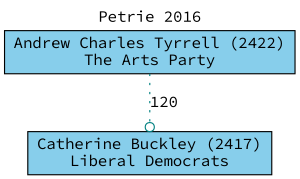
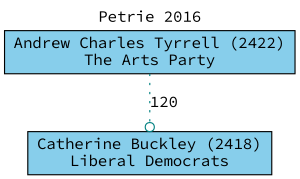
node "Catherine Buckley (2417) Liberal Democrats": label "Catherine Buckley (2417) Liberal Democrats" -> "Catherine Buckley (2418) Liberal Democrats"
